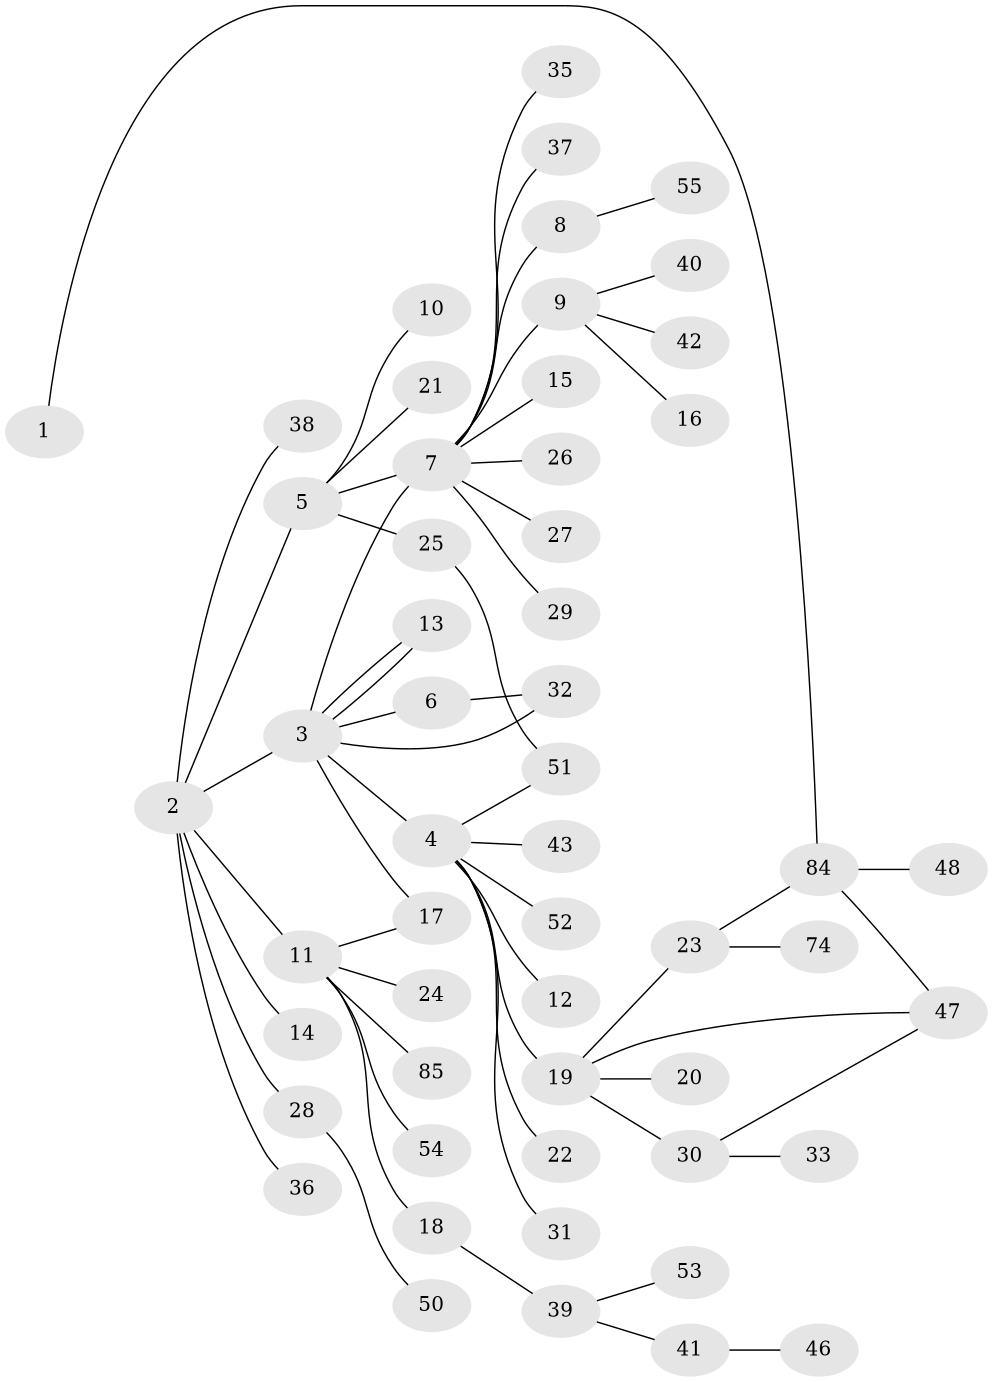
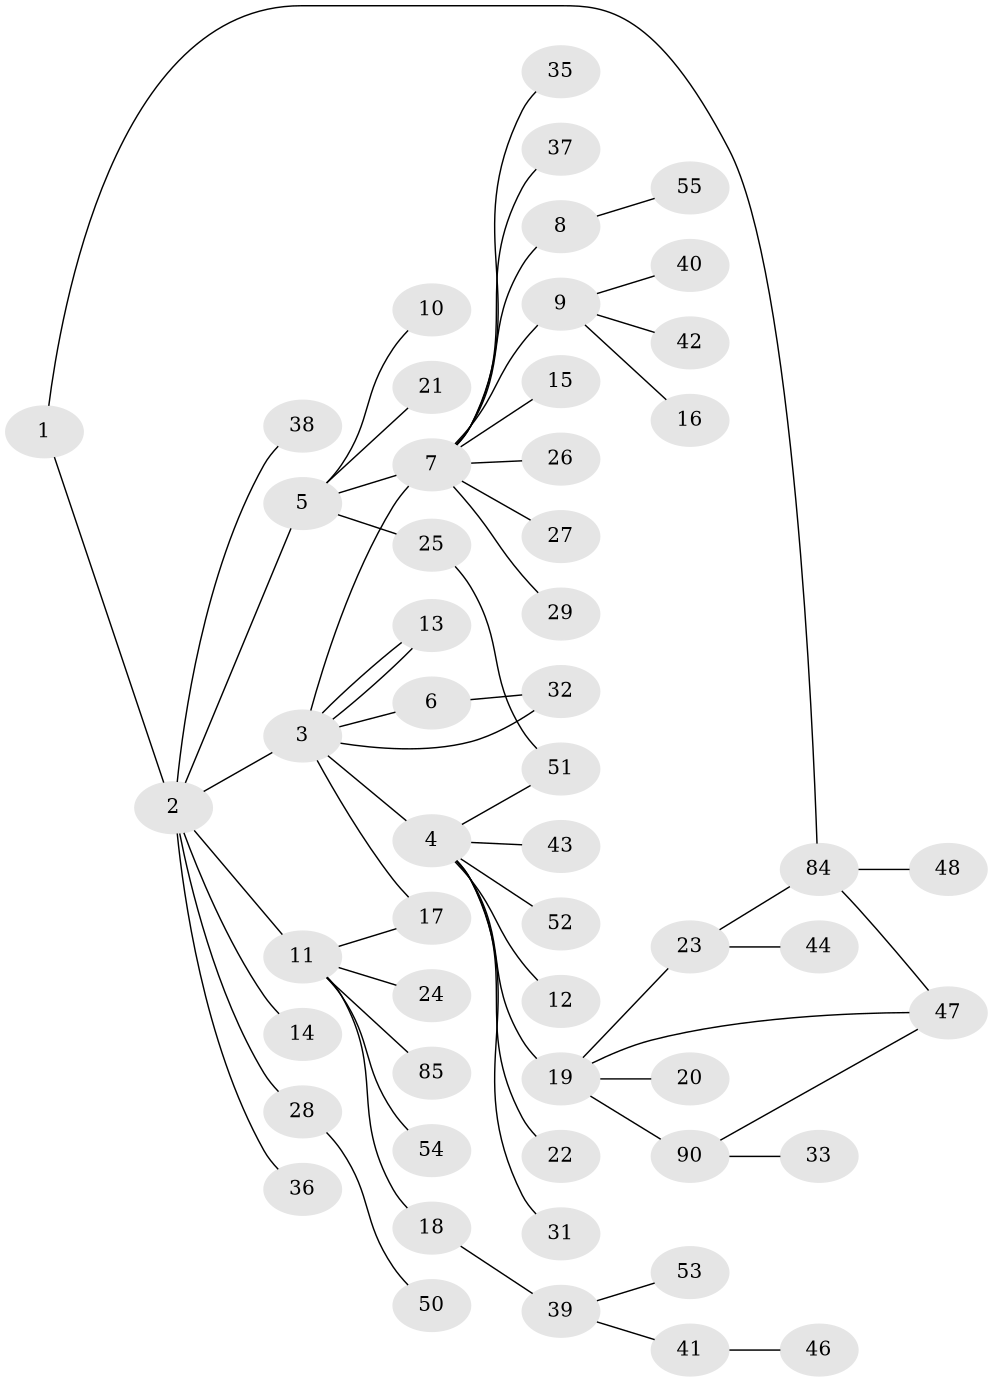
edge "1" -- "2": added
node "74": label "74" -> "44"
node "30": label "30" -> "90"
